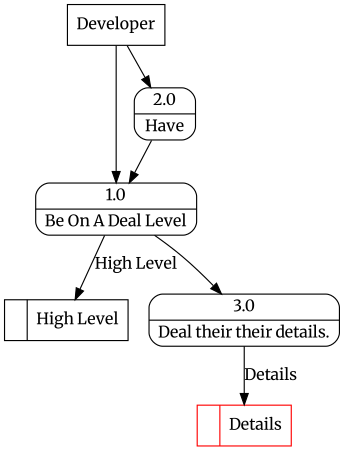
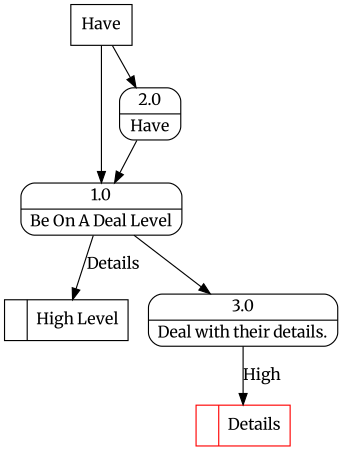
node "Developer": label "Developer" -> "Have"
edge "1.0" -> "High Level": label "High Level" -> "Details"
node "3.0": text "Deal their their details." -> "Deal with their details."
edge "3.0" -> "Details": label "Details" -> "High"
